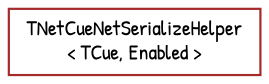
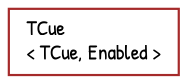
node "TNetCueNetSerializeHelper < TCue, Enabled >": label "TNetCueNetSerializeHelper < TCue, Enabled >" -> "TCue < TCue, Enabled >"
